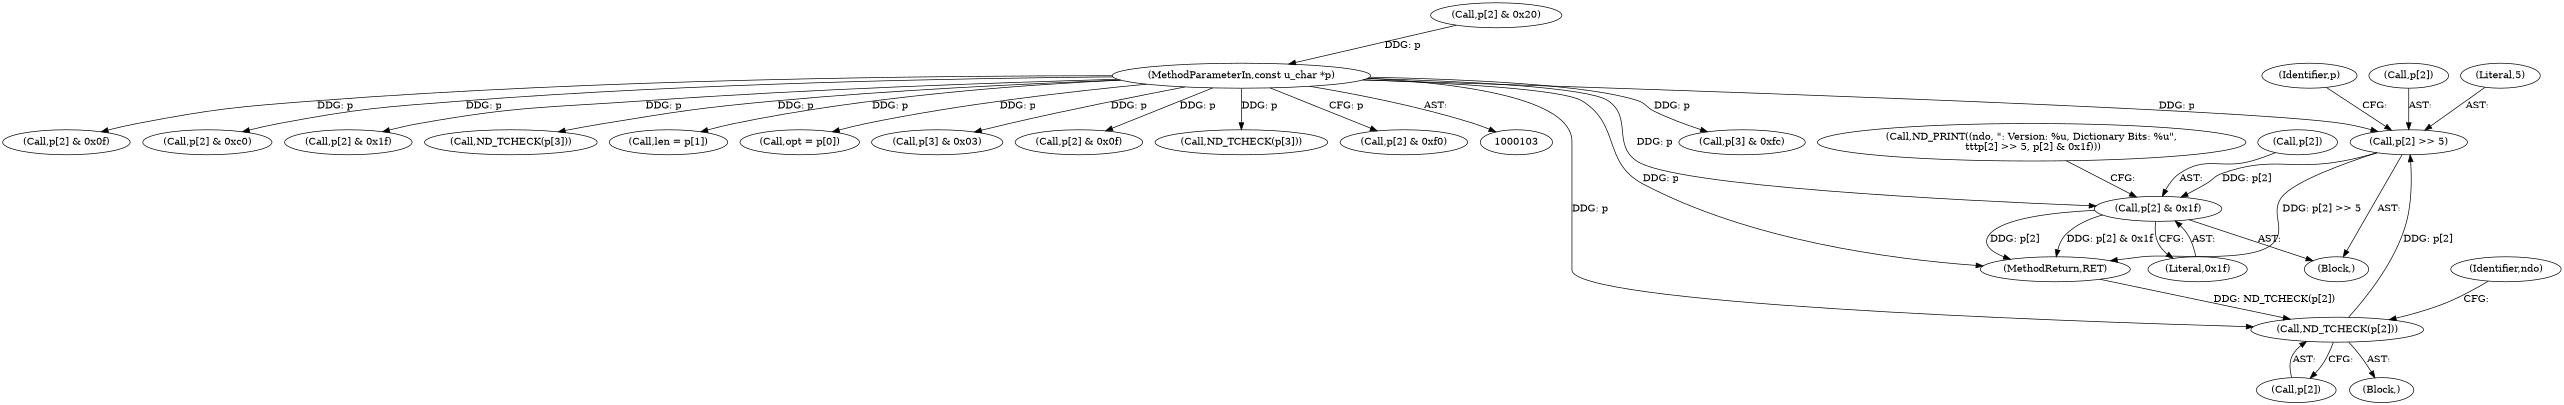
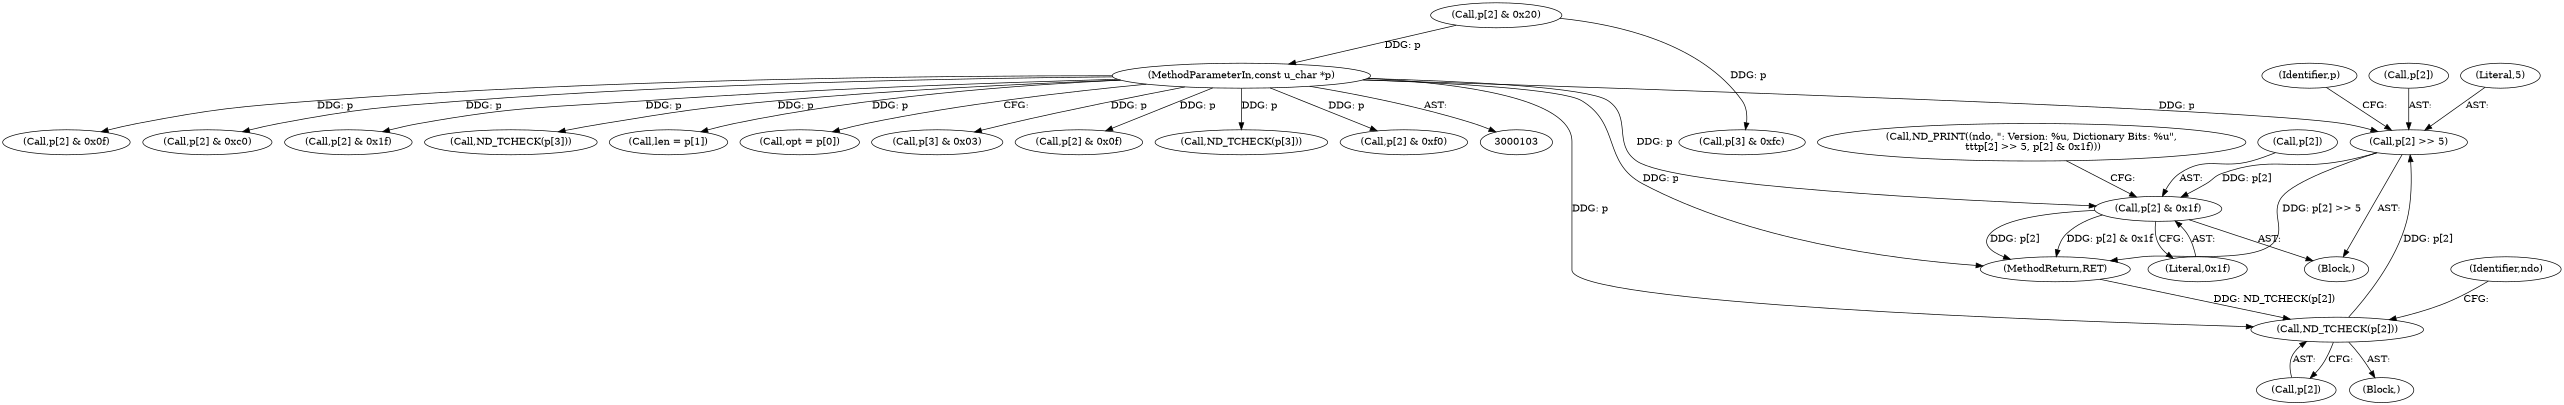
edge "(MethodParameterIn,const u_char *p)" -> "(Call,p[3] & 0xfc)": now "(Call,p[2] & 0x20)" -> "(Call,p[3] & 0xfc)"
edge "(MethodParameterIn,const u_char *p)" -> "(Call,opt = p[0])": label "DDG: p" -> "CFG: "
edge "(MethodParameterIn,const u_char *p)" -> "(Call,p[2] & 0xf0)": label "CFG: p" -> "DDG: p"
node "1000103": label "1000103" -> "3000103"
